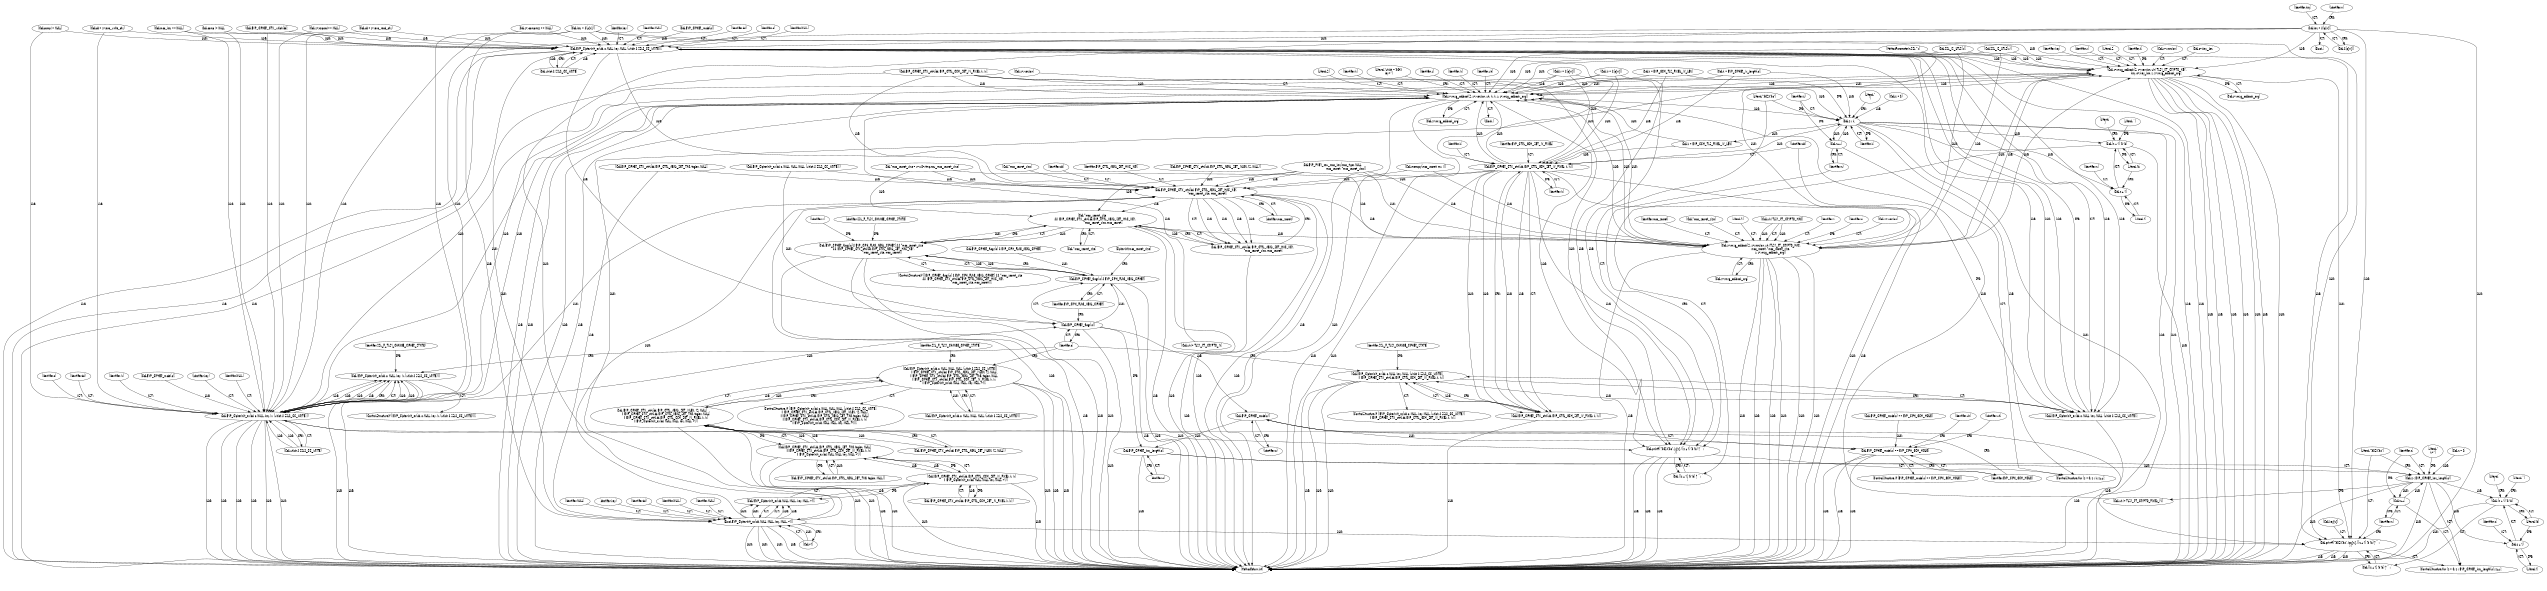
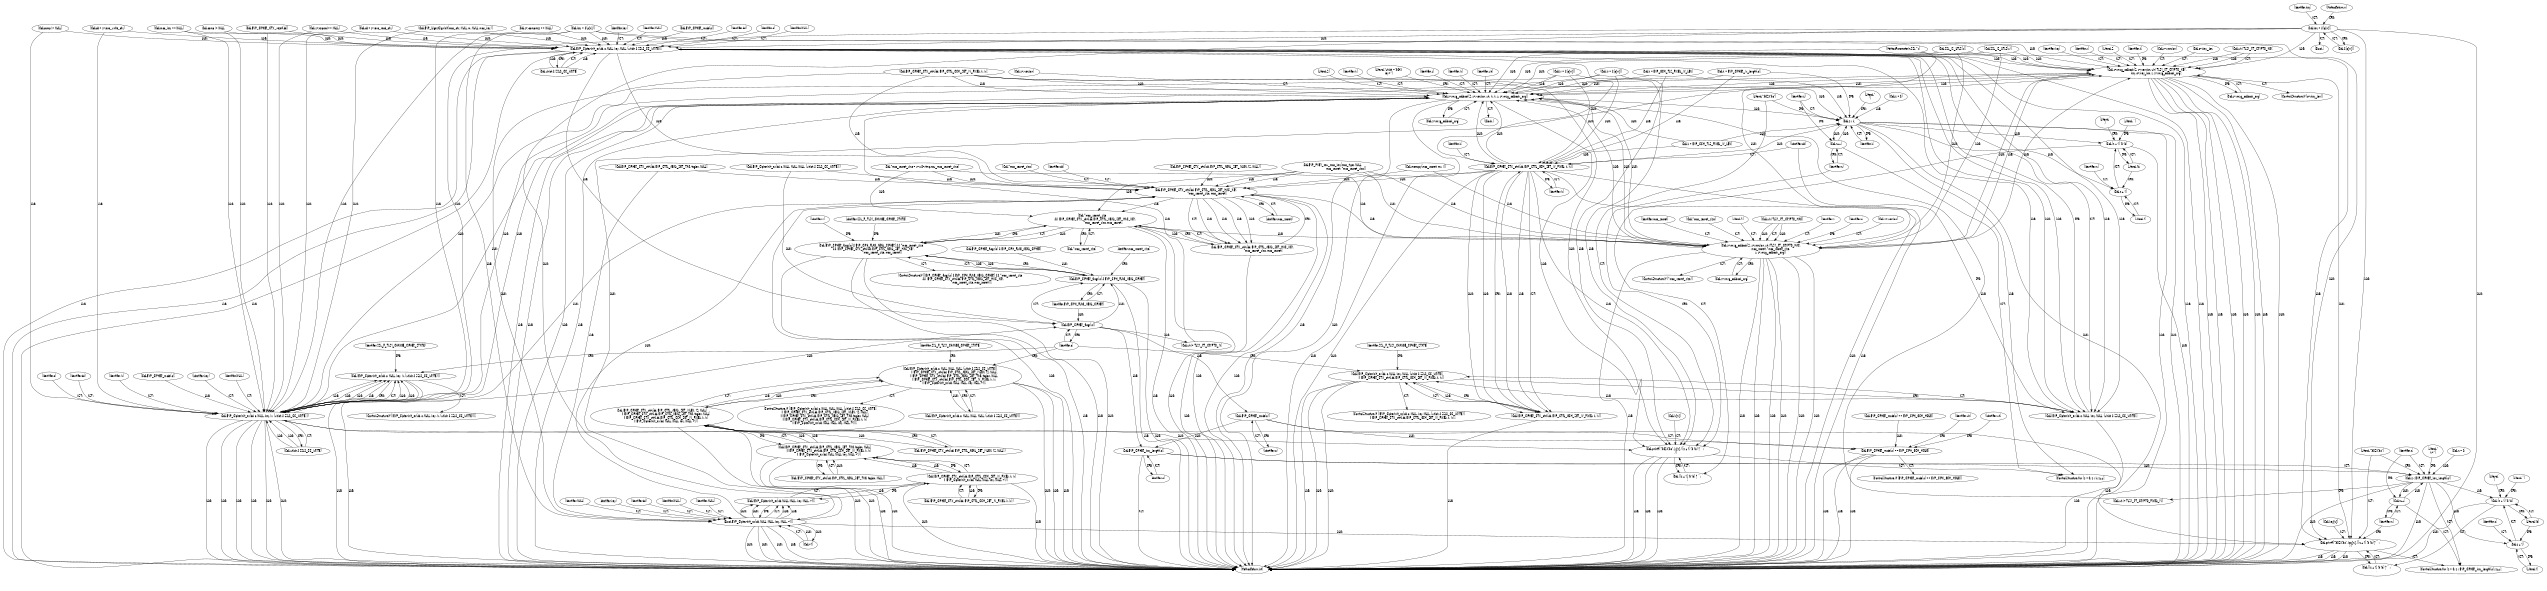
node "(Identifier,n)": label "(Identifier,n)" -> "(MethodReturn,n)"
node "(Call,EVP_CIPHER_CTX_which(dd))": label "(Call,EVP_CIPHER_CTX_which(dd))" -> "(Call,EVP_CIPHER_CTX_reset(dd))"
node "(Call,EVP_DigestSignInit(mac_ctx, NULL, m, NULL, mac_key))": added
node "(Call,wh | TLS1_RT_CRYPTO_KEY)": added
edge "(Call,k = EVP_GCM_TLS_FIXED_IV_LEN)" -> "(Call,z < k)": label "CFG: " -> "DDG: "
edge "(Call,k = EVP_CIPHER_iv_length(c))" -> "(Call,z < k)": label "DDG: " -> "CFG: "
node "(ControlStructure,if (c->key_len))": added
edge "(Call,z < k)" -> "(Call,k = EVP_CCM_TLS_FIXED_IV_LEN)": reversed
node "(Identifier,EVP_CTRL_GCM_SET_IV_FIXED)": removed
node "(Identifier,EVP_CTRL_AEAD_SET_MAC_KEY)": removed
node "(CipherInit,mac_secret_size)": label "(CipherInit,mac_secret_size)" -> "(Identifier,mac_secret_size)"
node "(ControlStructure,if (*mac_secret_size))": added
edge "(Identifier,EVP_CIPH_FLAG_AEAD_CIPHER)" -> "(Call,EVP_CIPHER_flags(c))": label "CFG: " -> "DDG: "
edge "(Call,EVP_CIPHER_flags(c))" -> "(Call,EVP_CIPHER_key_length(c))": label "CFG: " -> "DDG: "
node "(Call,iv[z])": added
node "(Identifier,EVP_CIPH_GCM_MODE)": removed
edge "(Call,EVP_CIPHER_flags(c))" -> "(MethodReturn,int)": now "(Call,EVP_CIPHER_flags(c))" -> "(Call,wh |= TLS1_RT_CRYPTO_IV)"
edge "(Call,!EVP_CipherInit_ex(dd, NULL, NULL, key, NULL, -1))" -> "(Block,EVP_CipherInit_ex(dd, NULL, NULL, key, NULL, -1))": label "AST: " -> "CFG: "
edge "(Call,EVP_CIPHER_key_length(c))" -> "(MethodReturn,int)": label "DDG: " -> "AST: "
edge "(Block,EVP_CipherInit_ex(dd, NULL, NULL, key, NULL, -1))" -> "(Call,-1)": label "CFG: " -> "DDG: "
